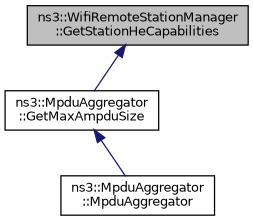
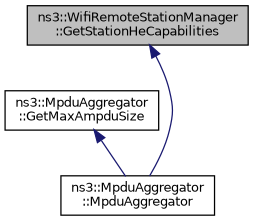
edge "ns3::MpduAggregator ::GetMaxAmpduSize" -> "ns3::WifiRemoteStationManager ::GetStationHeCapabilities": now "ns3::MpduAggregator ::MpduAggregator" -> "ns3::WifiRemoteStationManager ::GetStationHeCapabilities"
